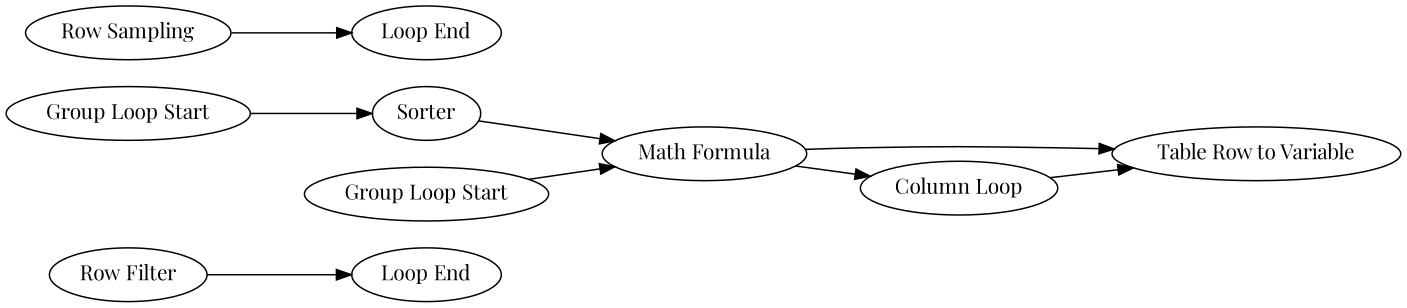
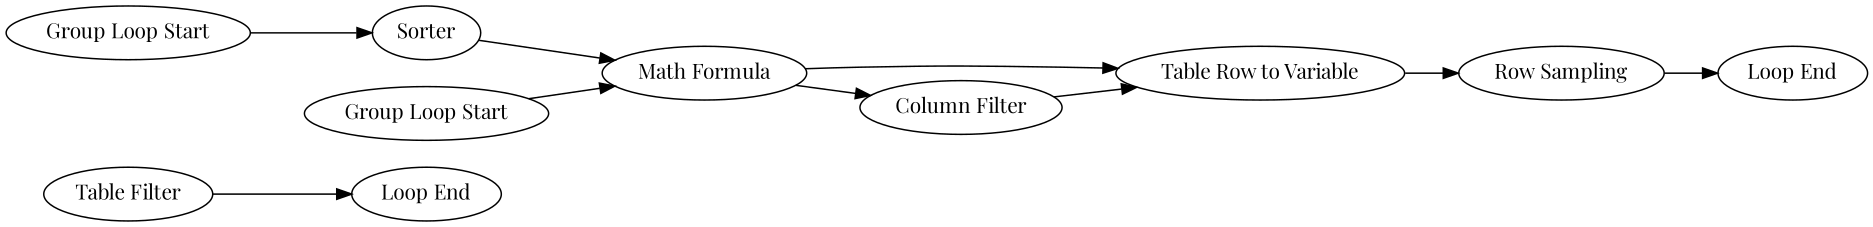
edge "Table Row to Variable" -> "Row Sampling": added
node "Column Loop": label "Column Loop" -> "Column Filter"
node "Row Filter": label "Row Filter" -> "Table Filter"
